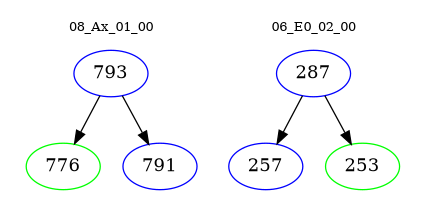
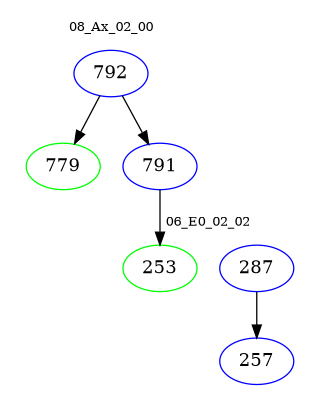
cluster "08_Ax_01_00": label "08_Ax_01_00" -> "08_Ax_02_00"
cluster "06_E0_02_00": label "06_E0_02_00" -> "06_E0_02_02"
node "793": label "793" -> "792"
edge "287" -> "253": now "791" -> "253"
node "776": label "776" -> "779"
